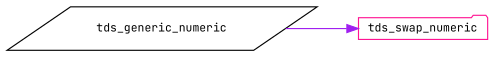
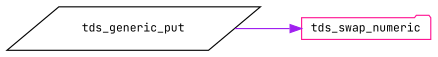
node "tds_generic_numeric": label "tds_generic_numeric" -> "tds_generic_put"
